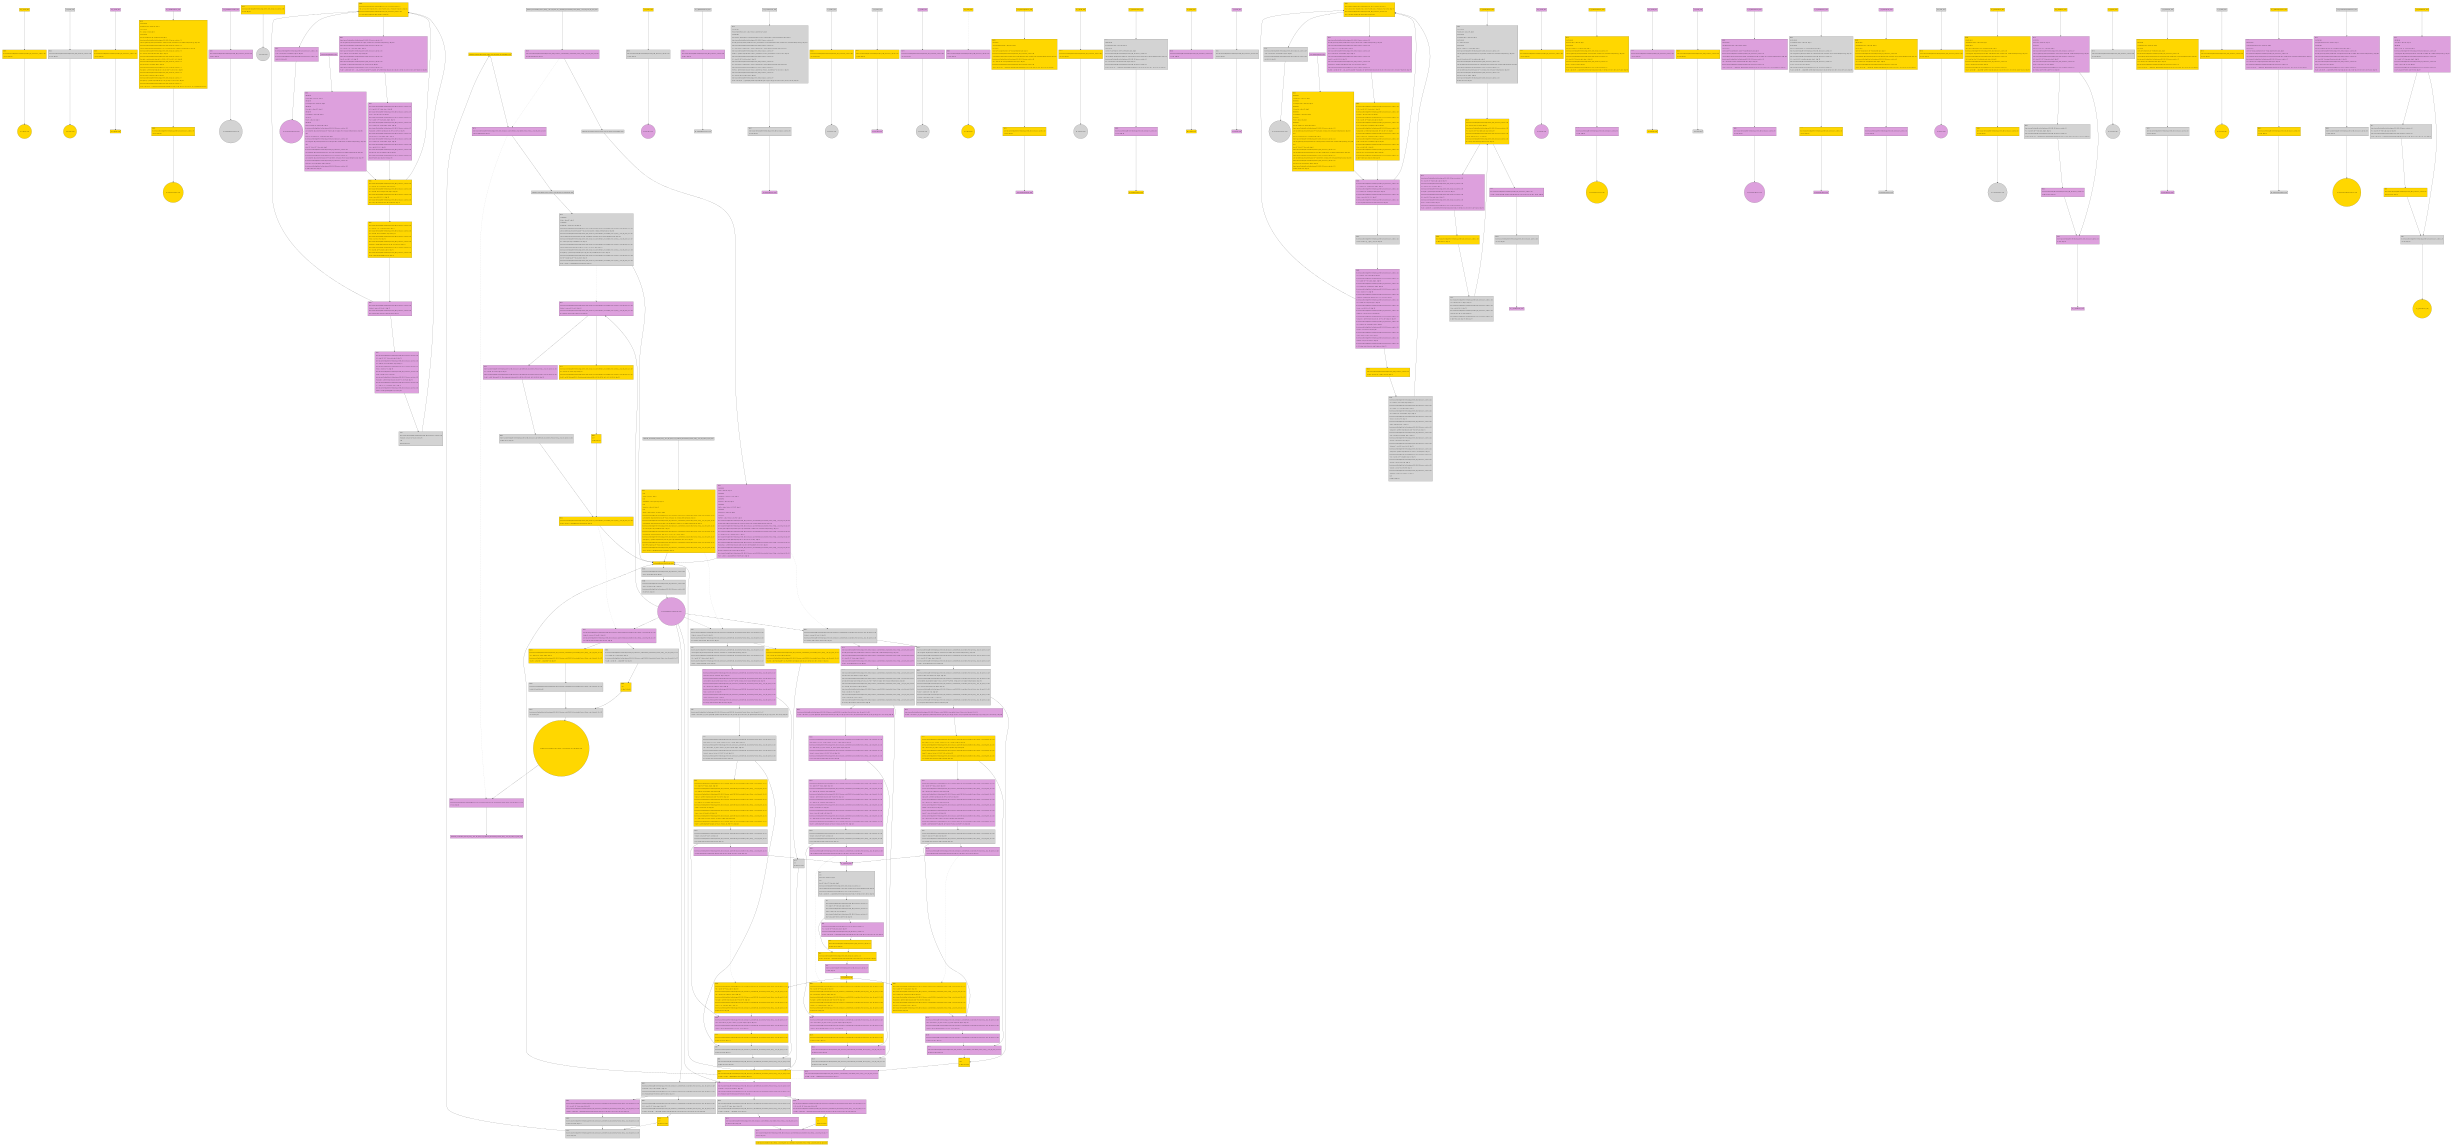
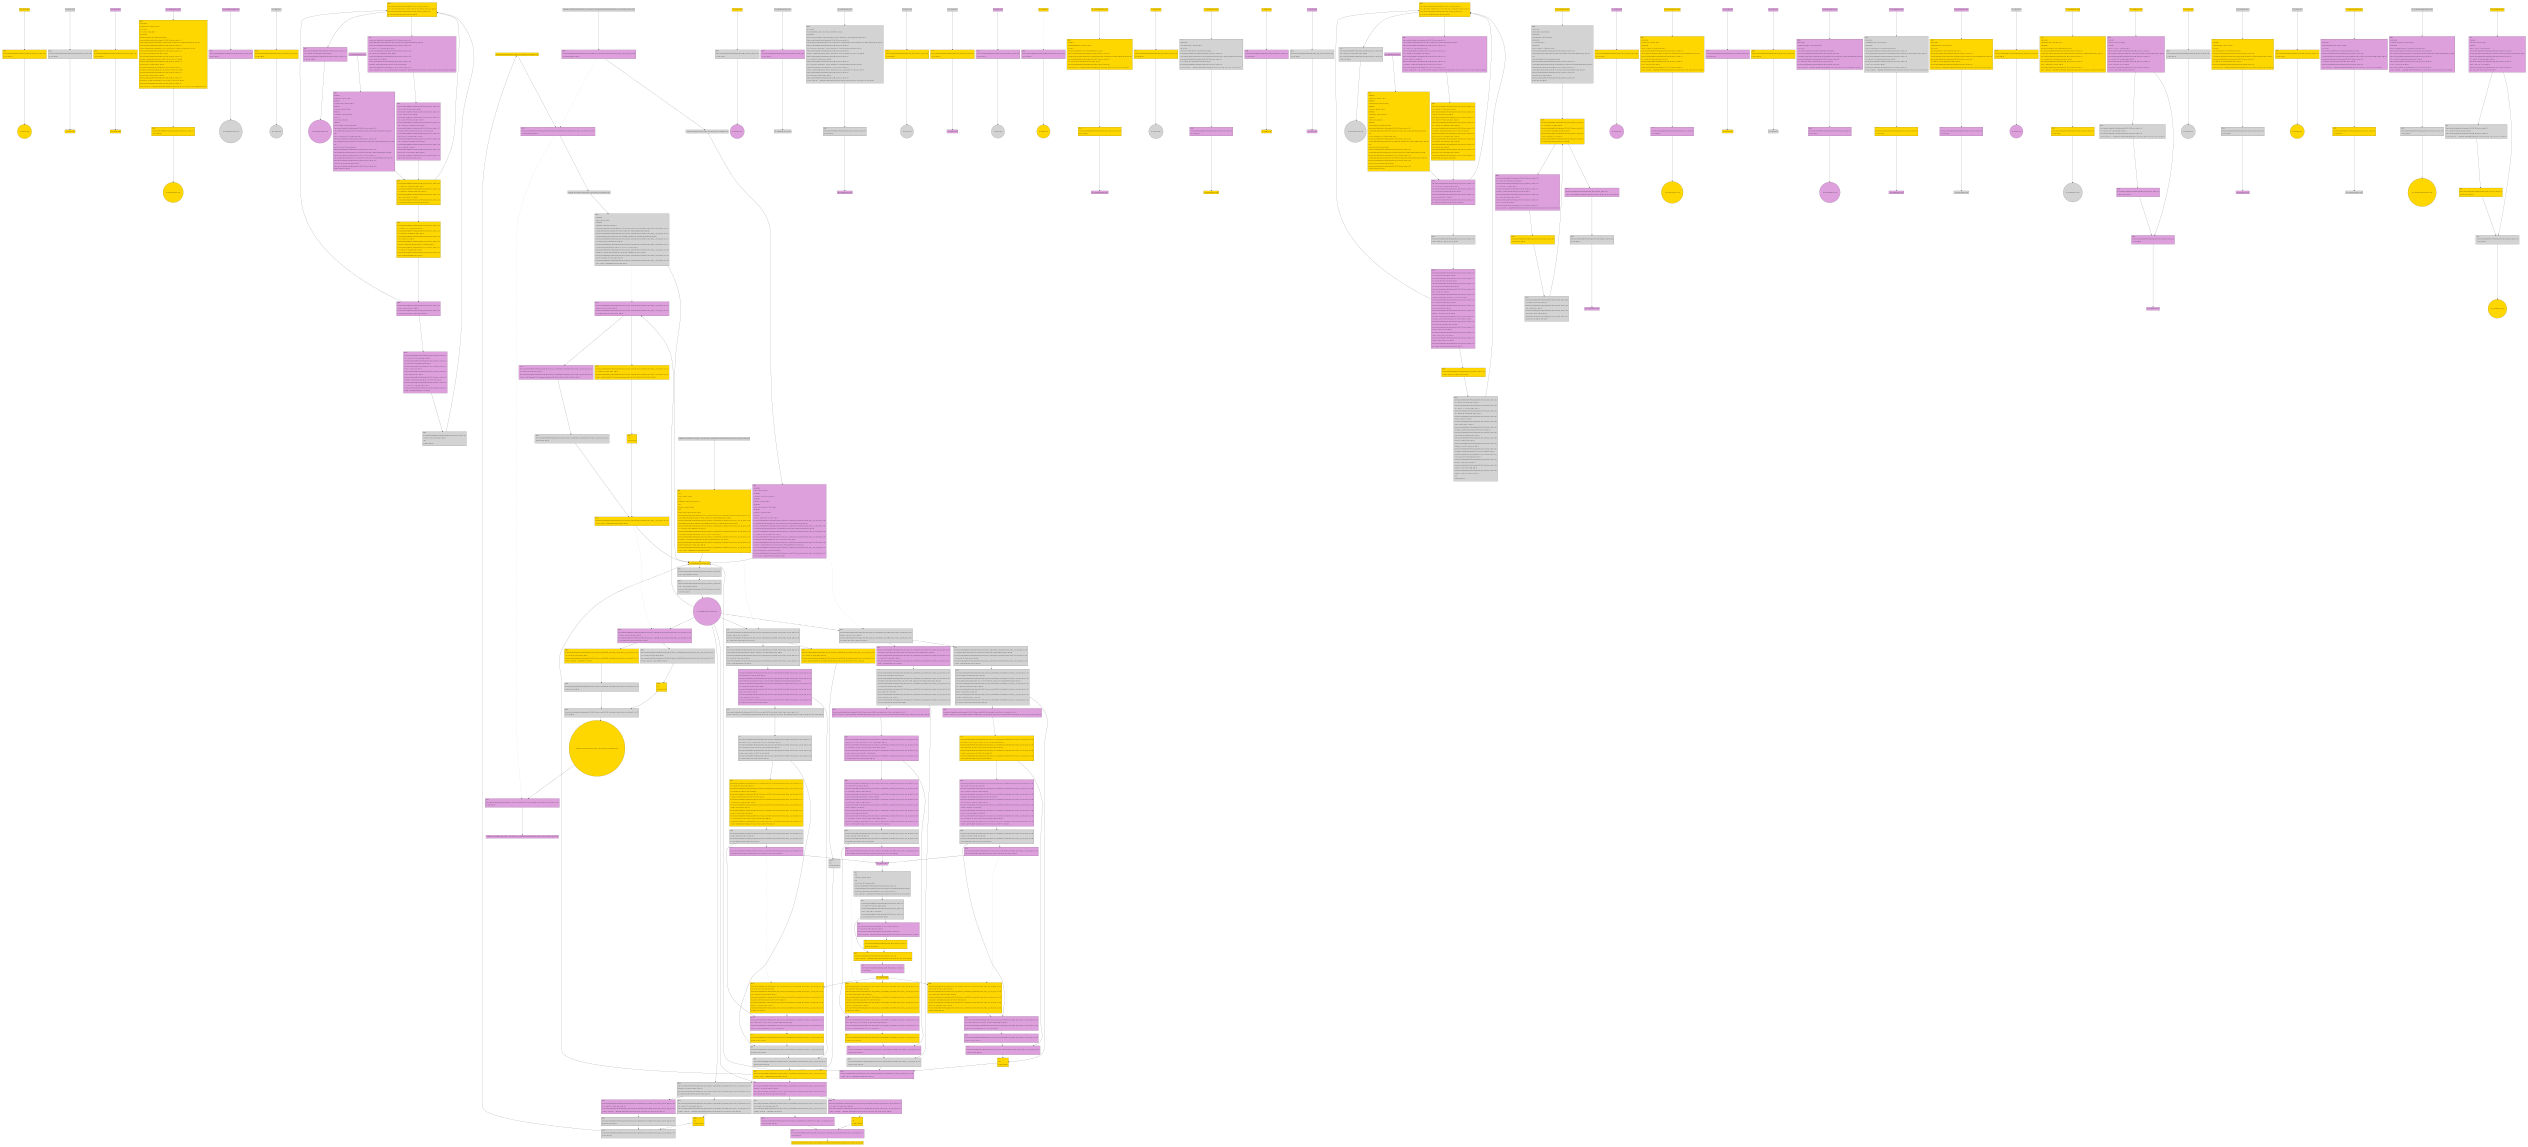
node "io_ll_bad8_start": added
node "{io_ll_bad6_end}": shape circle -> note
